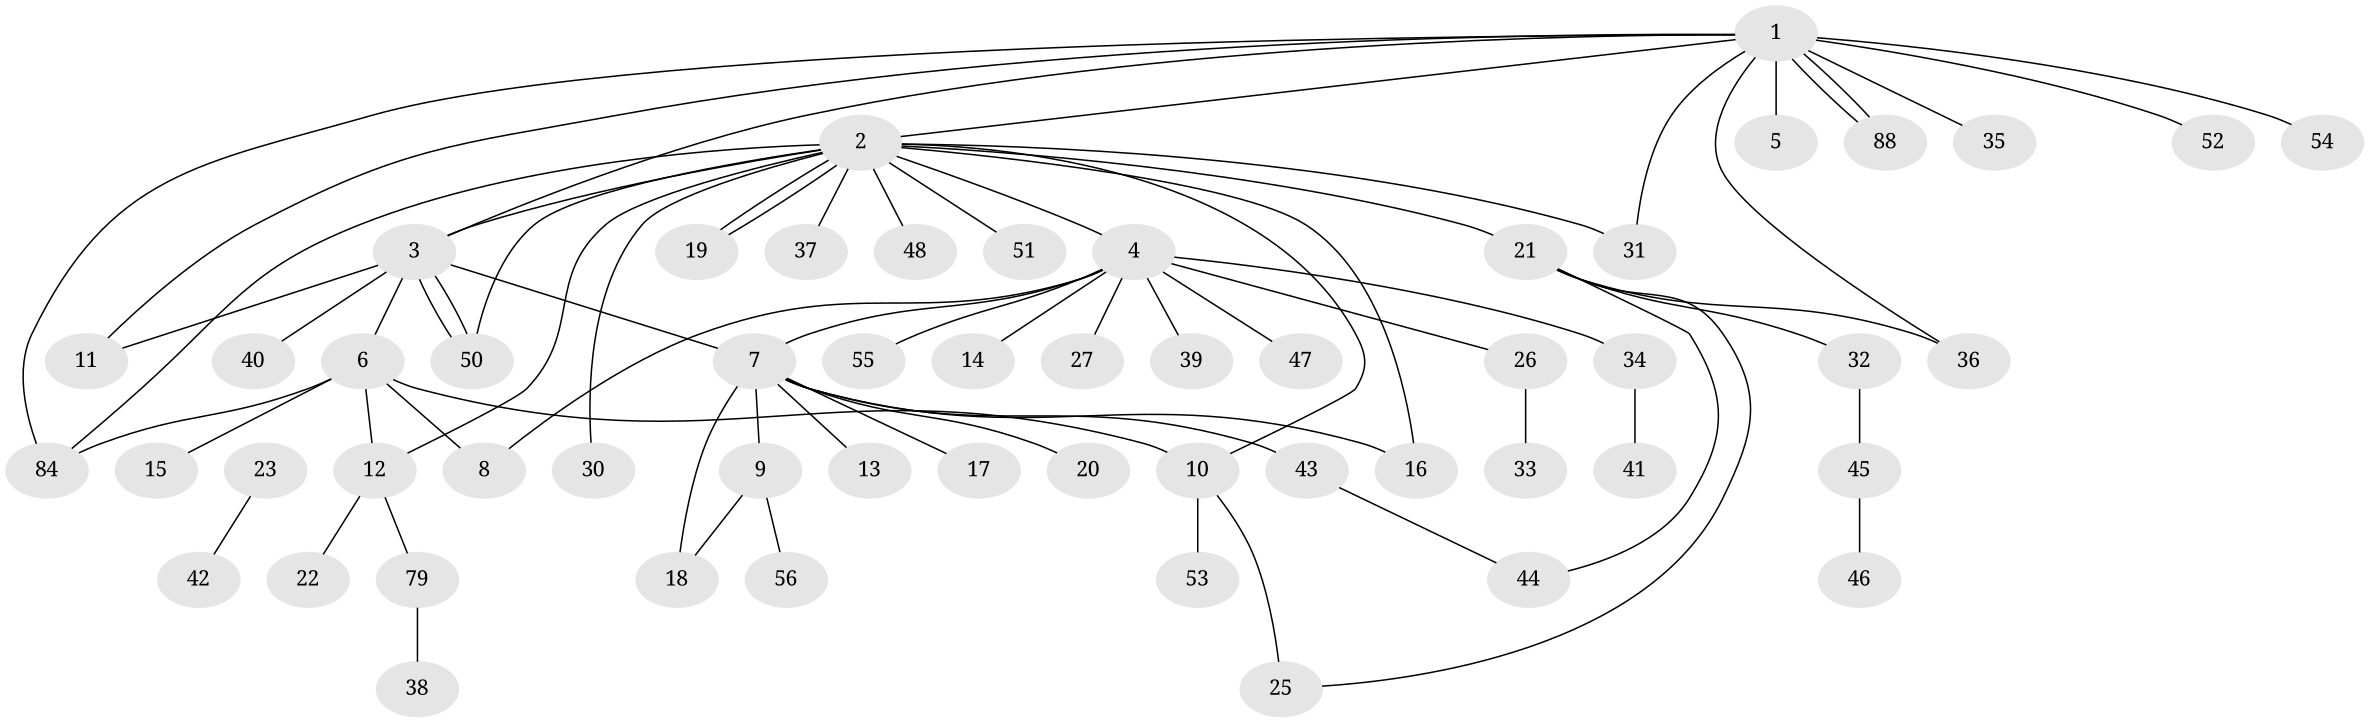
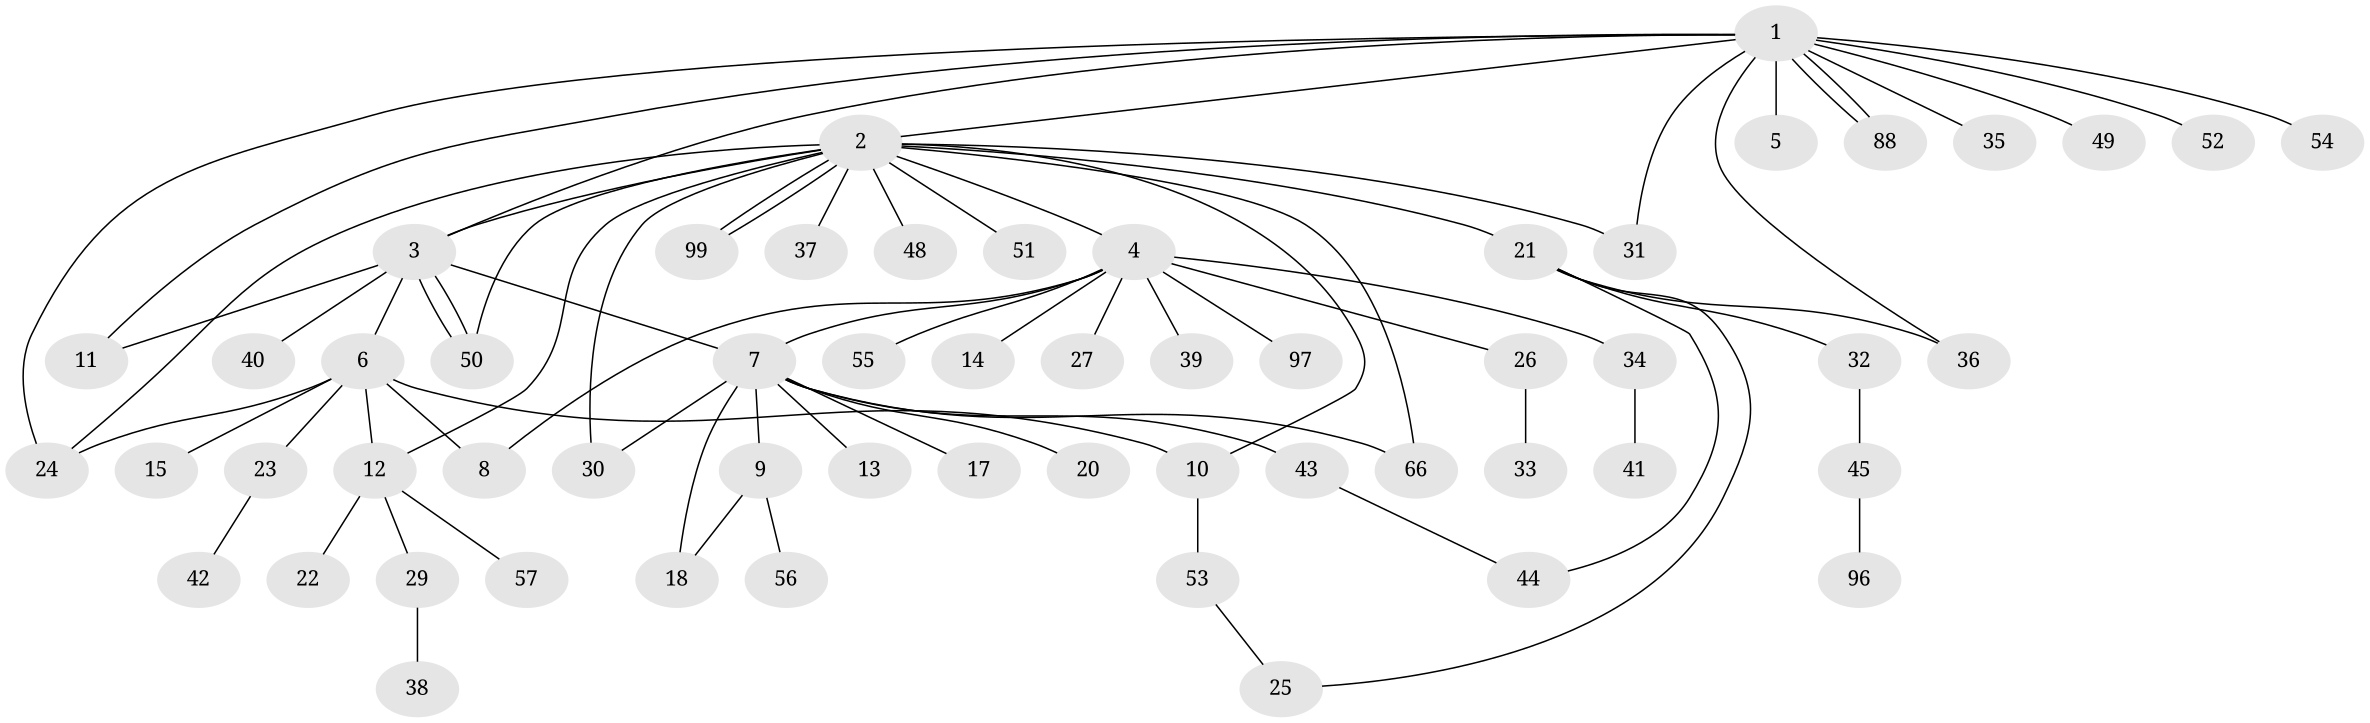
node "49": added
node "19": label "19" -> "99"
node "47": label "47" -> "97"
edge "7" -- "30": added
edge "6" -- "23": added
node "84": label "84" -> "24"
node "16": label "16" -> "66"
edge "10" -- "25": now "53" -- "25"
node "79": label "79" -> "29"
node "57": added
node "46": label "46" -> "96"
